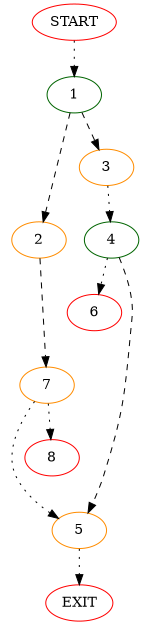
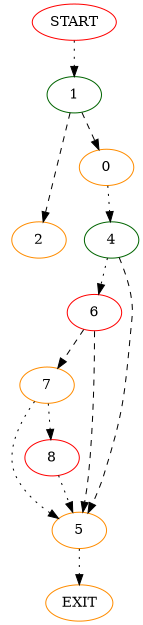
node "3": label "3" -> "0"
edge "2" -> "7": now "6" -> "7"
edge "6" -> "5": added
edge "8" -> "5": added
node "EXIT": color red -> darkorange
